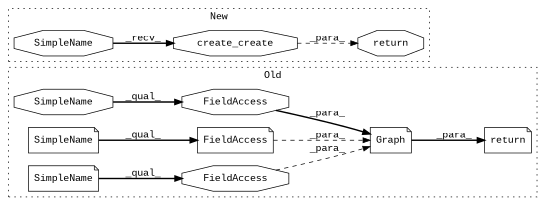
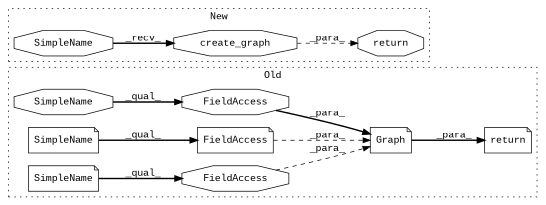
node "create_create": label "create_create" -> "create_graph"
